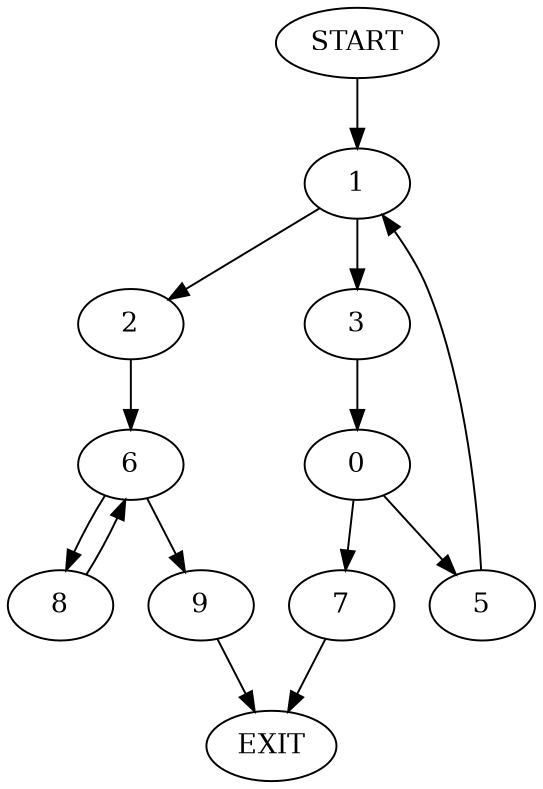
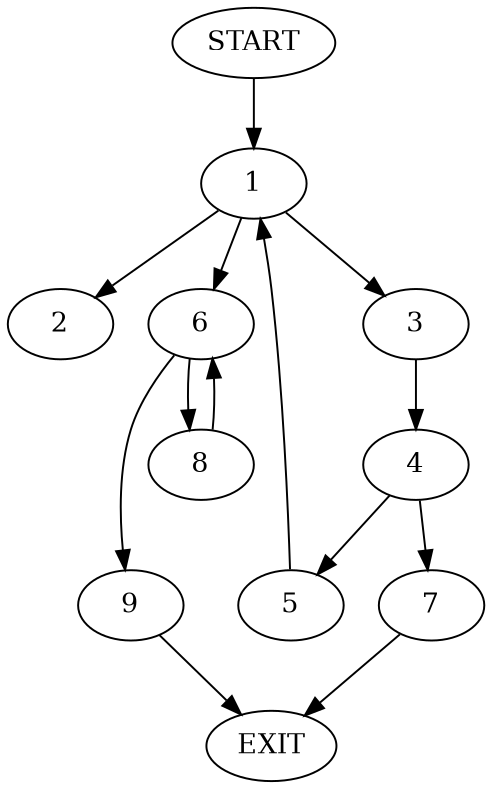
edge "2" -> "6": now "1" -> "6"
node "0": label "0" -> "4"
